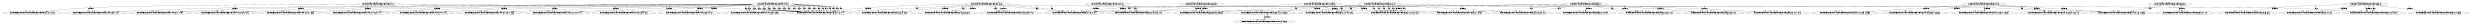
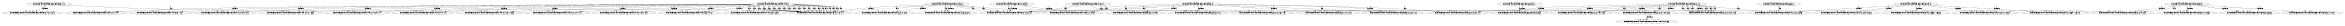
edge "rootNode@lacuna_cache/exported_e7twmu.js:," -> "FunctionDeclaration@lacuna_cache/exported_bmjc14.js:61,544": label "dynamic" -> "tajs"
node "FunctionDeclaration@lacuna_cache/exported_0yo4j3.js:390,1461": removed
node "FunctionExpression@lacuna_cache/exported_ttppqx.js:10,175": removed
